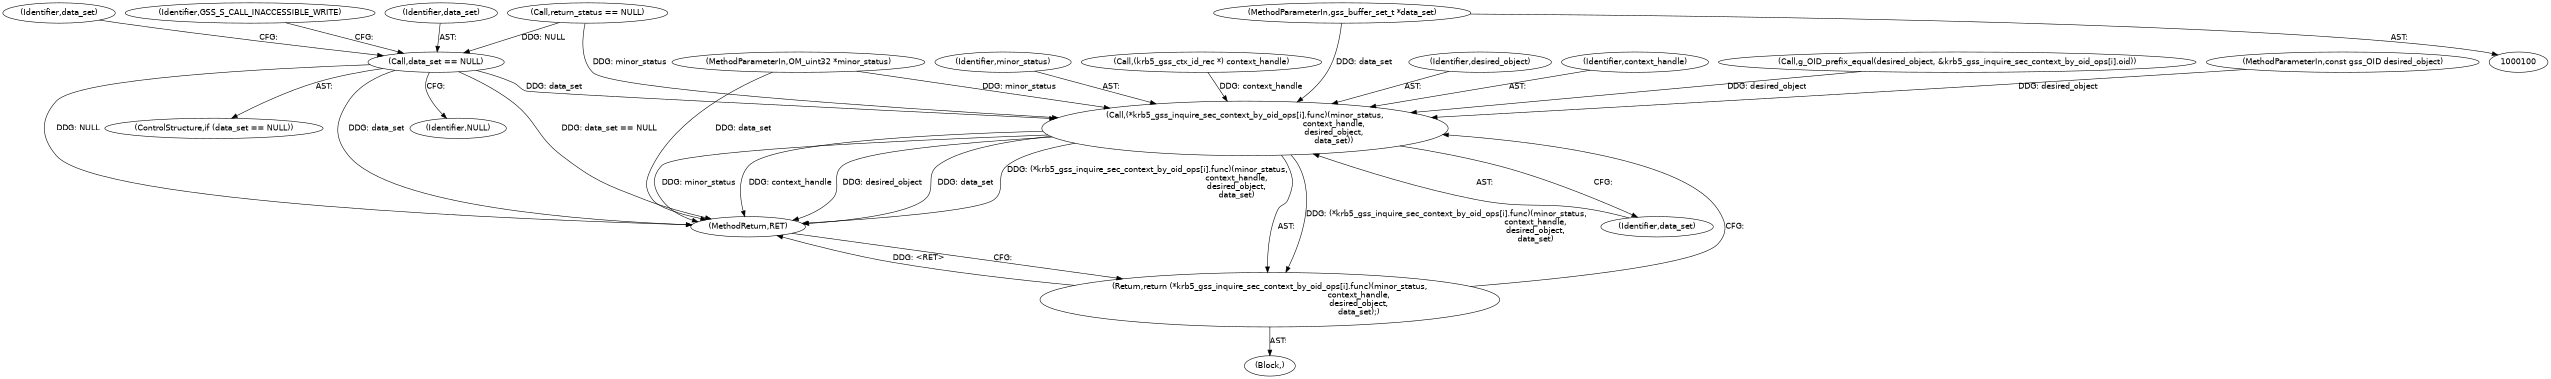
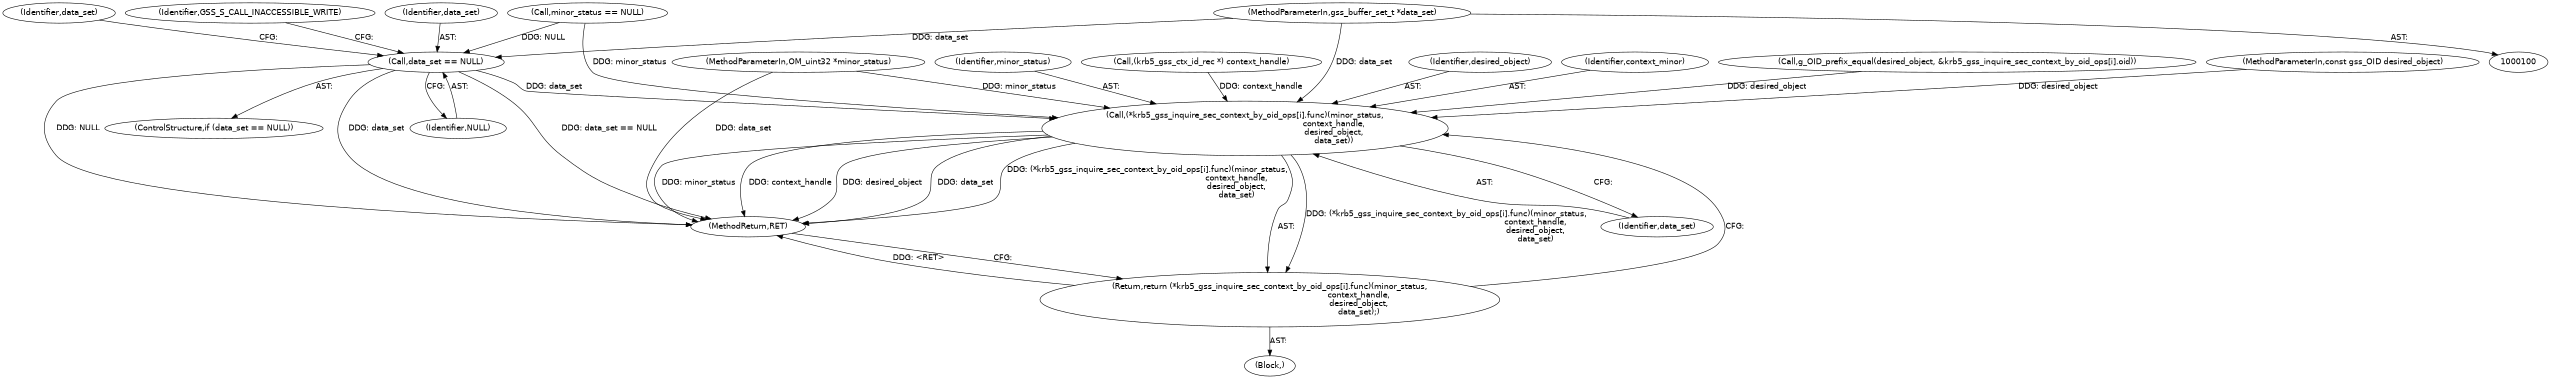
node "(Call,return_status == NULL)": label "(Call,return_status == NULL)" -> "(Call,minor_status == NULL)"
edge "(MethodParameterIn,gss_buffer_set_t *data_set)" -> "(Call,data_set == NULL)": added, label "DDG: data_set"
node "(Identifier,context_handle)": label "(Identifier,context_handle)" -> "(Identifier,context_minor)"
edge "(Identifier,NULL)" -> "(Call,data_set == NULL)": added, label "AST:"
